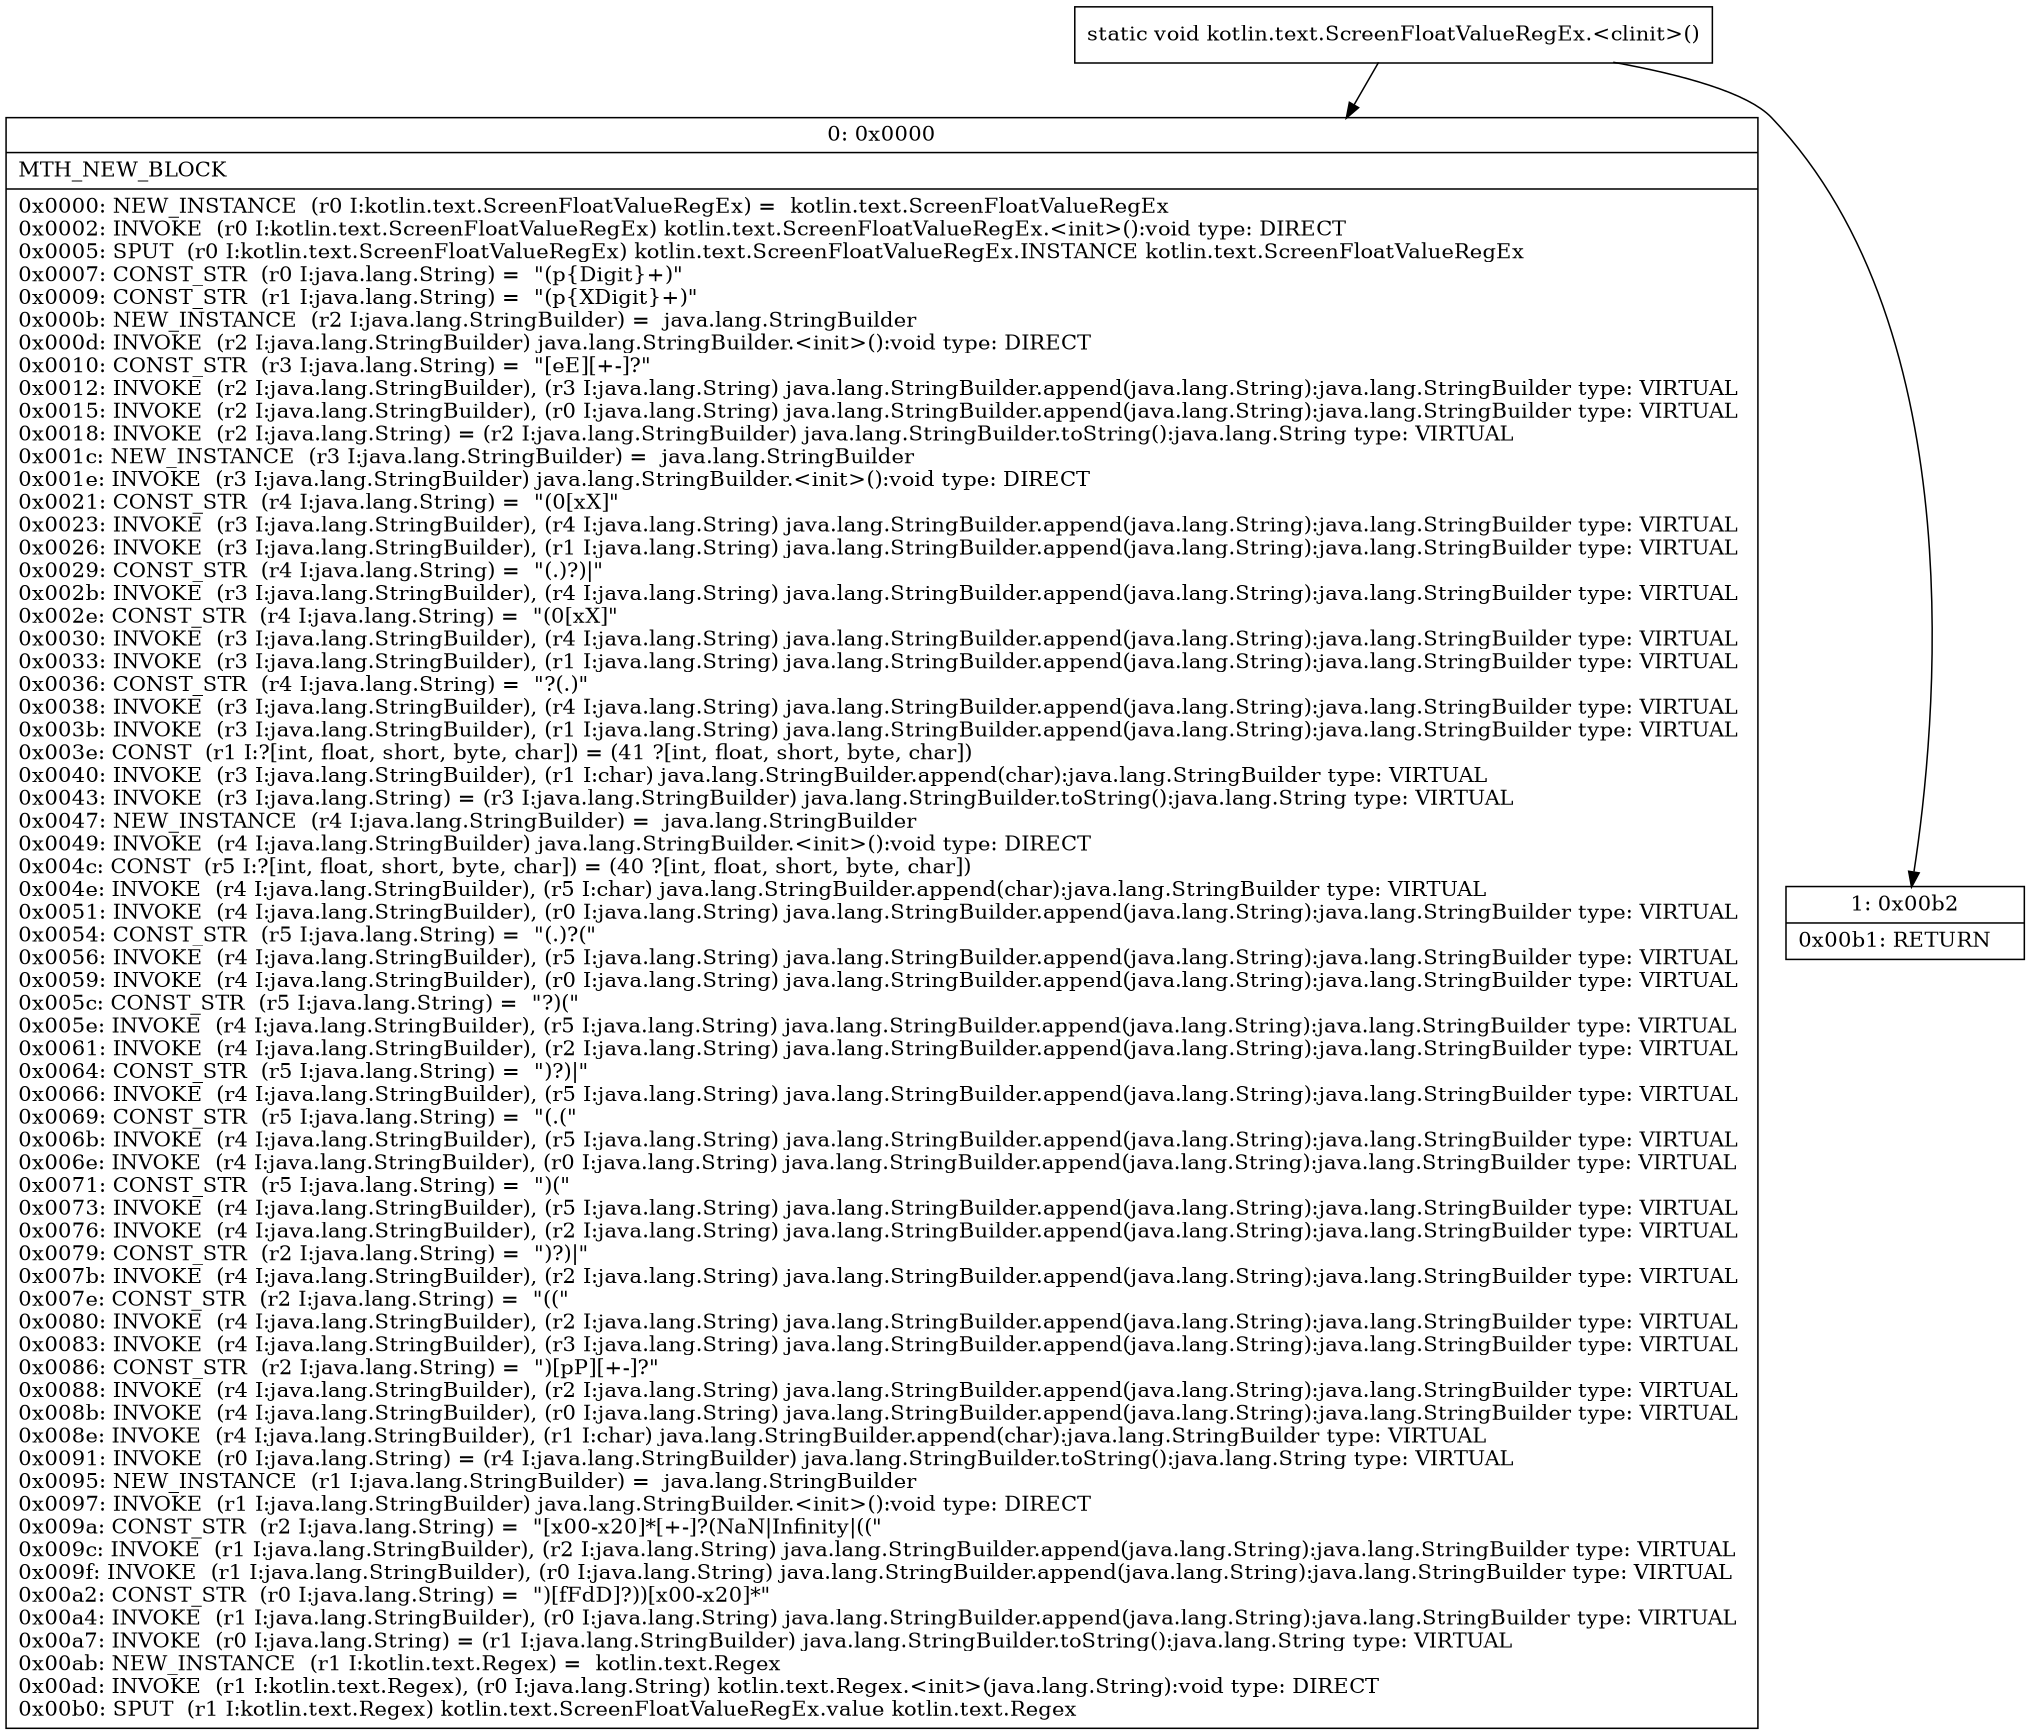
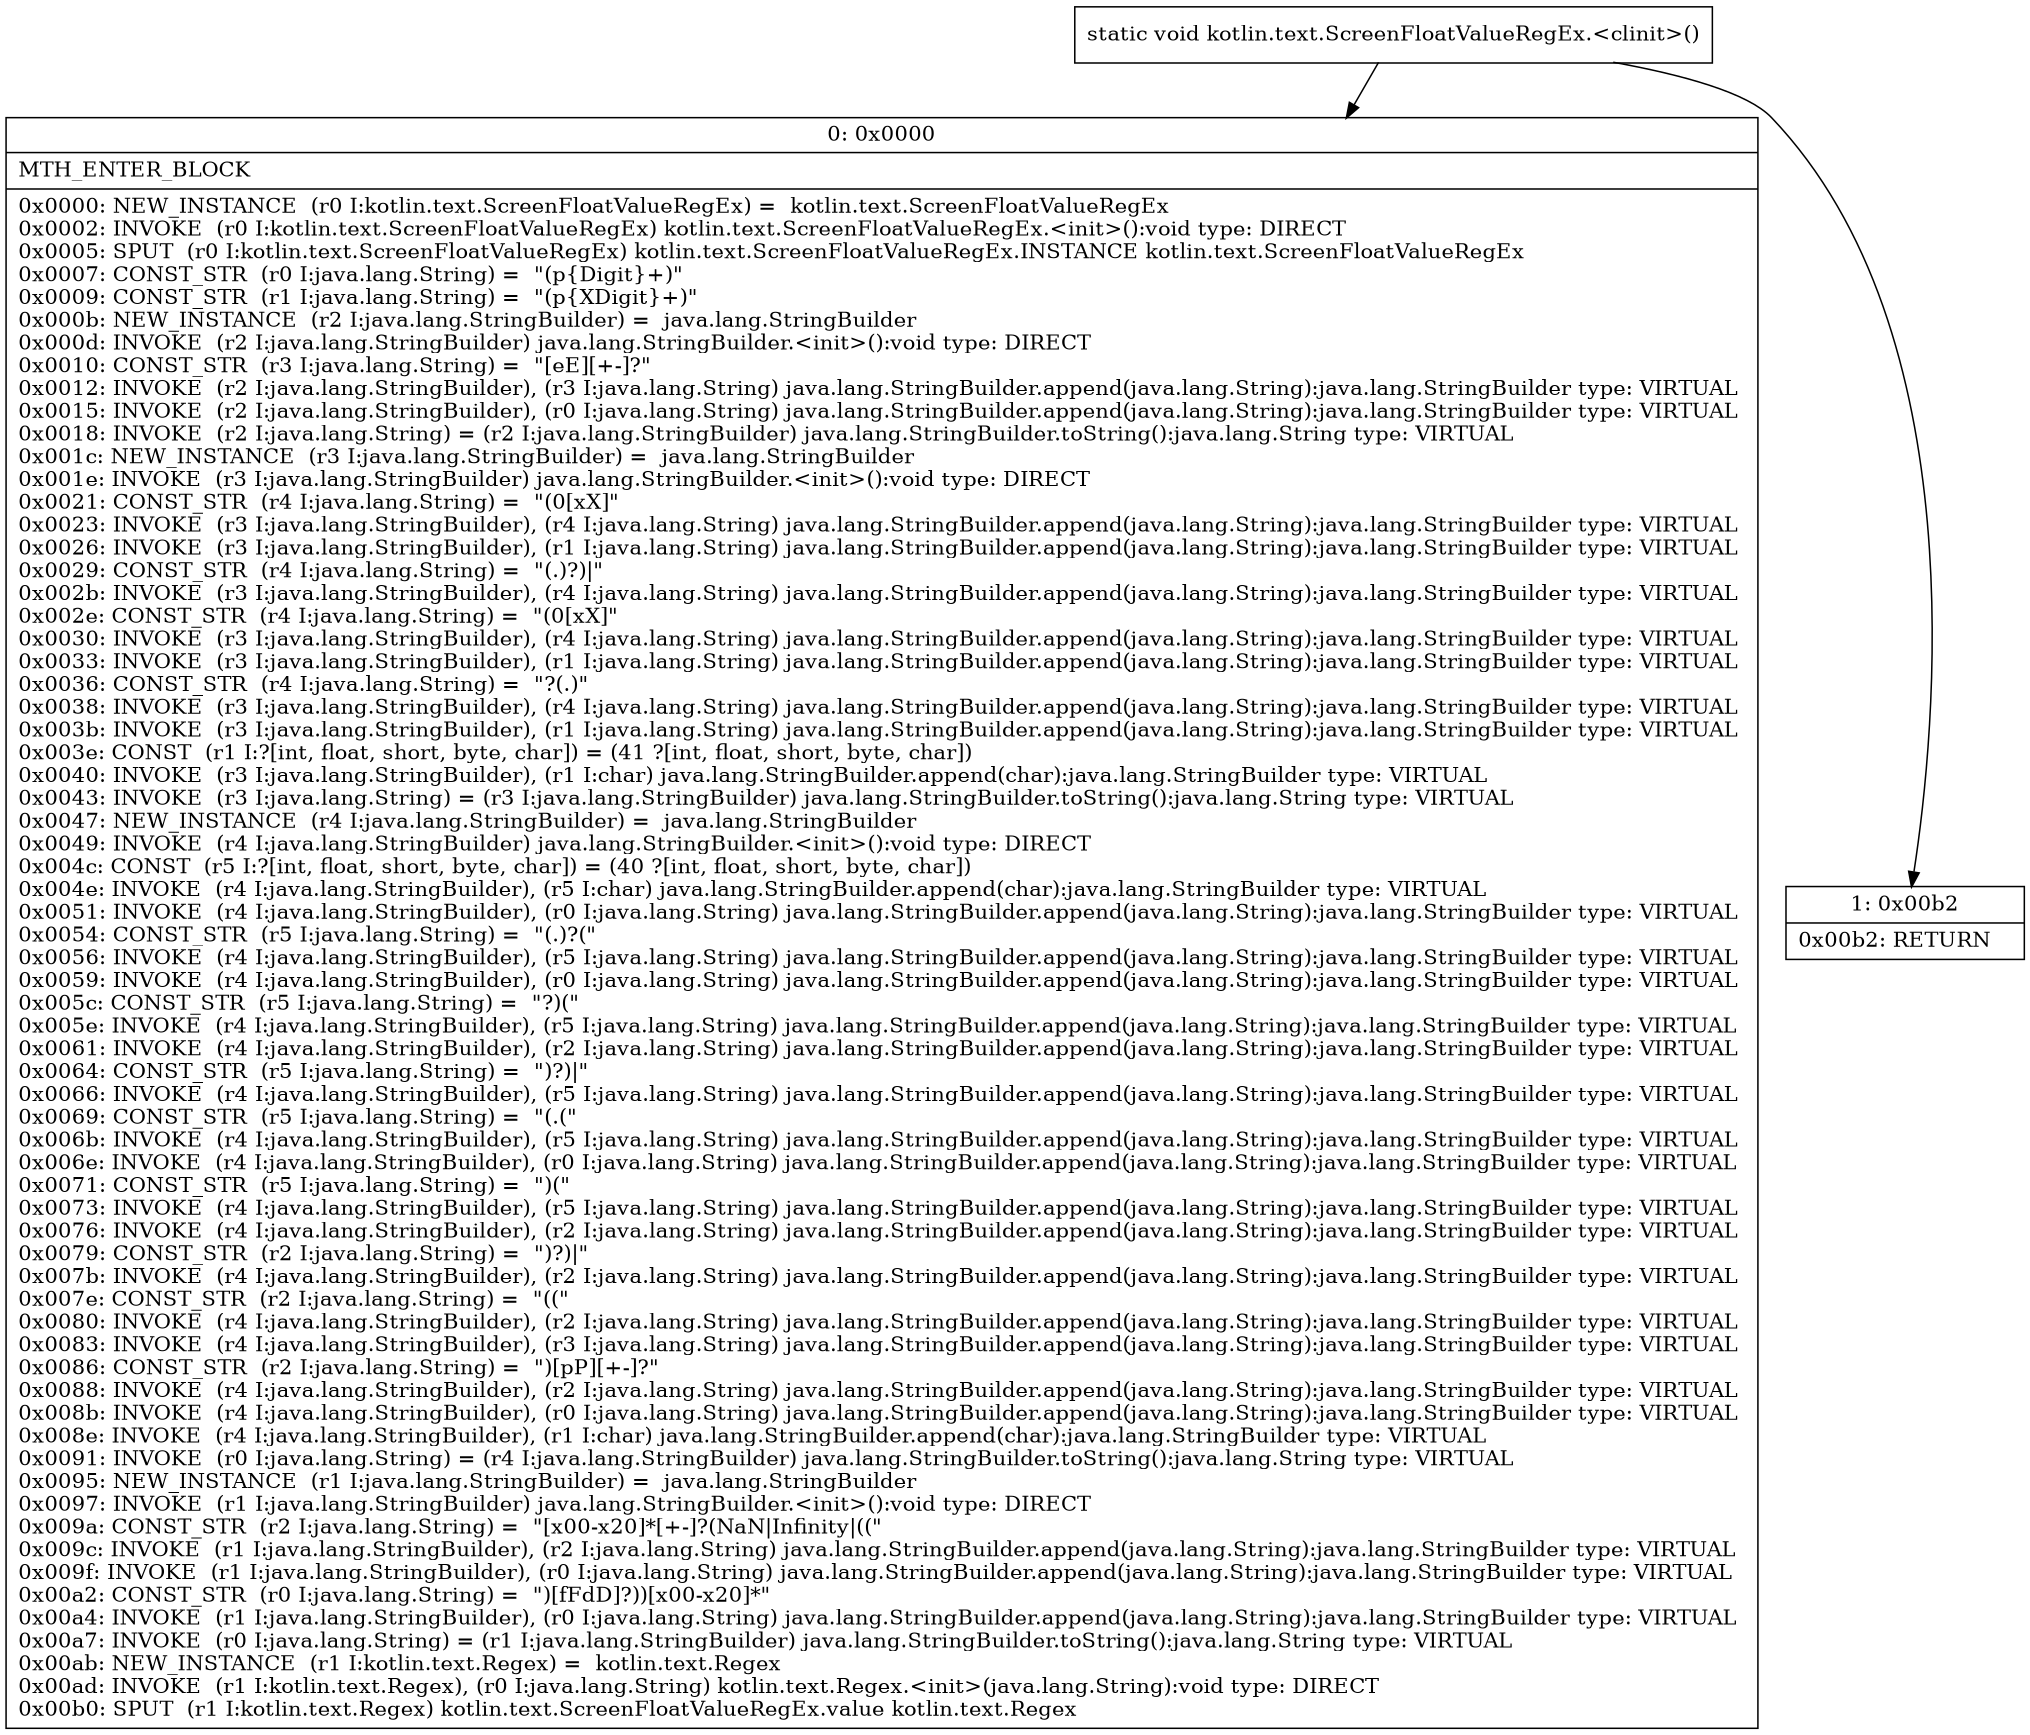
node "0: 0x0000": text "MTH_NEW_BLOCK" -> "MTH_ENTER_BLOCK"
node "1: 0x00b2": text "0x00b1: RETURN" -> "0x00b2: RETURN"
